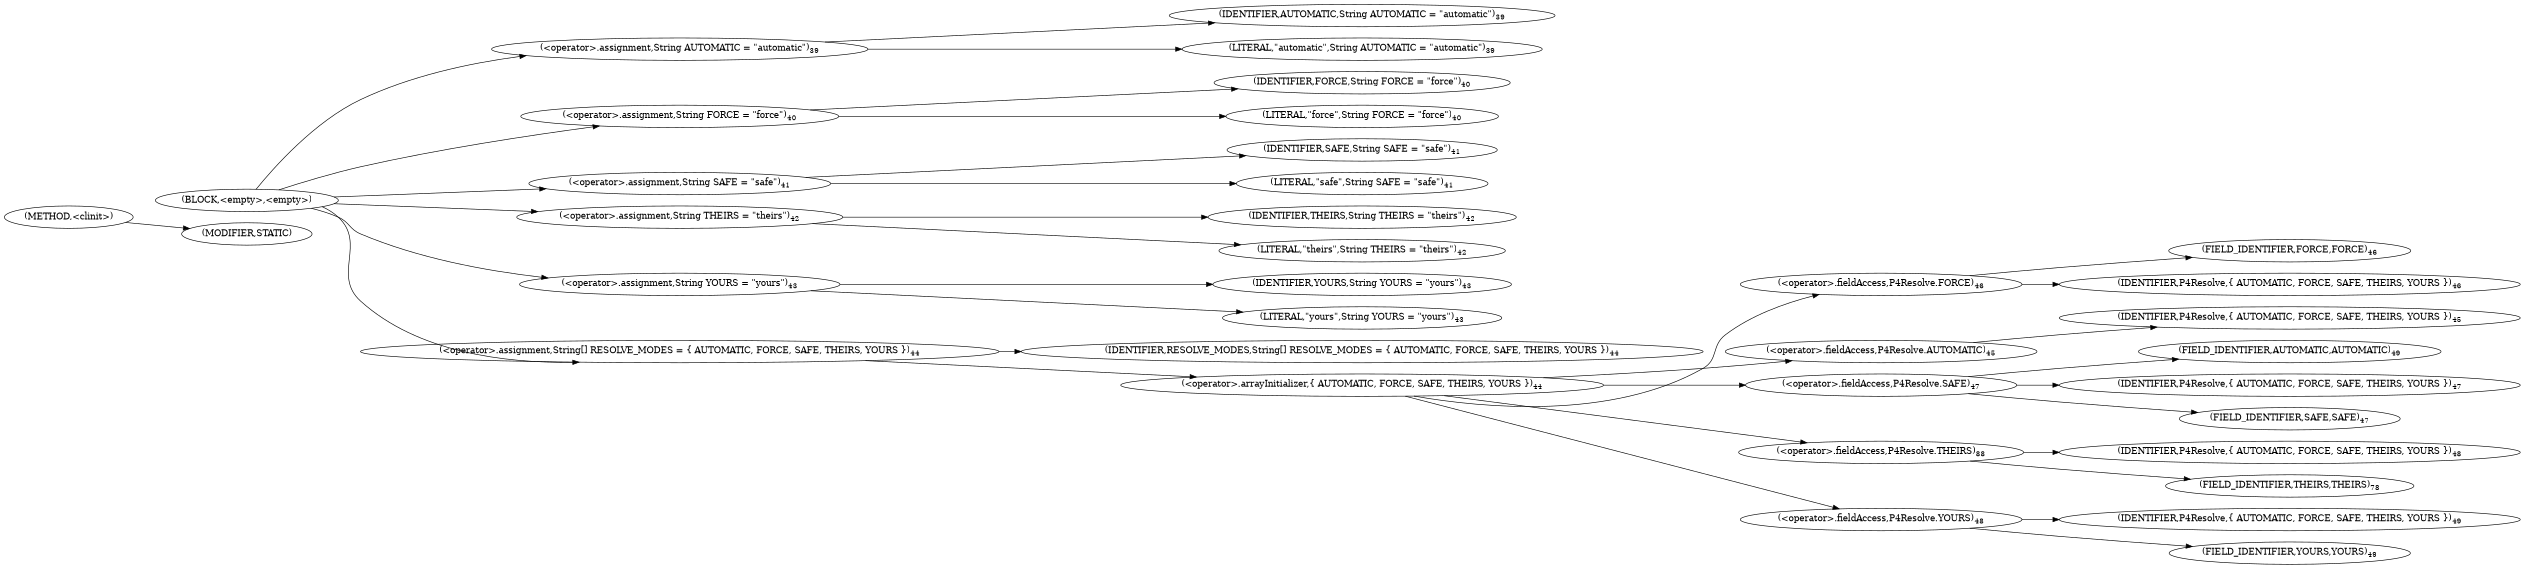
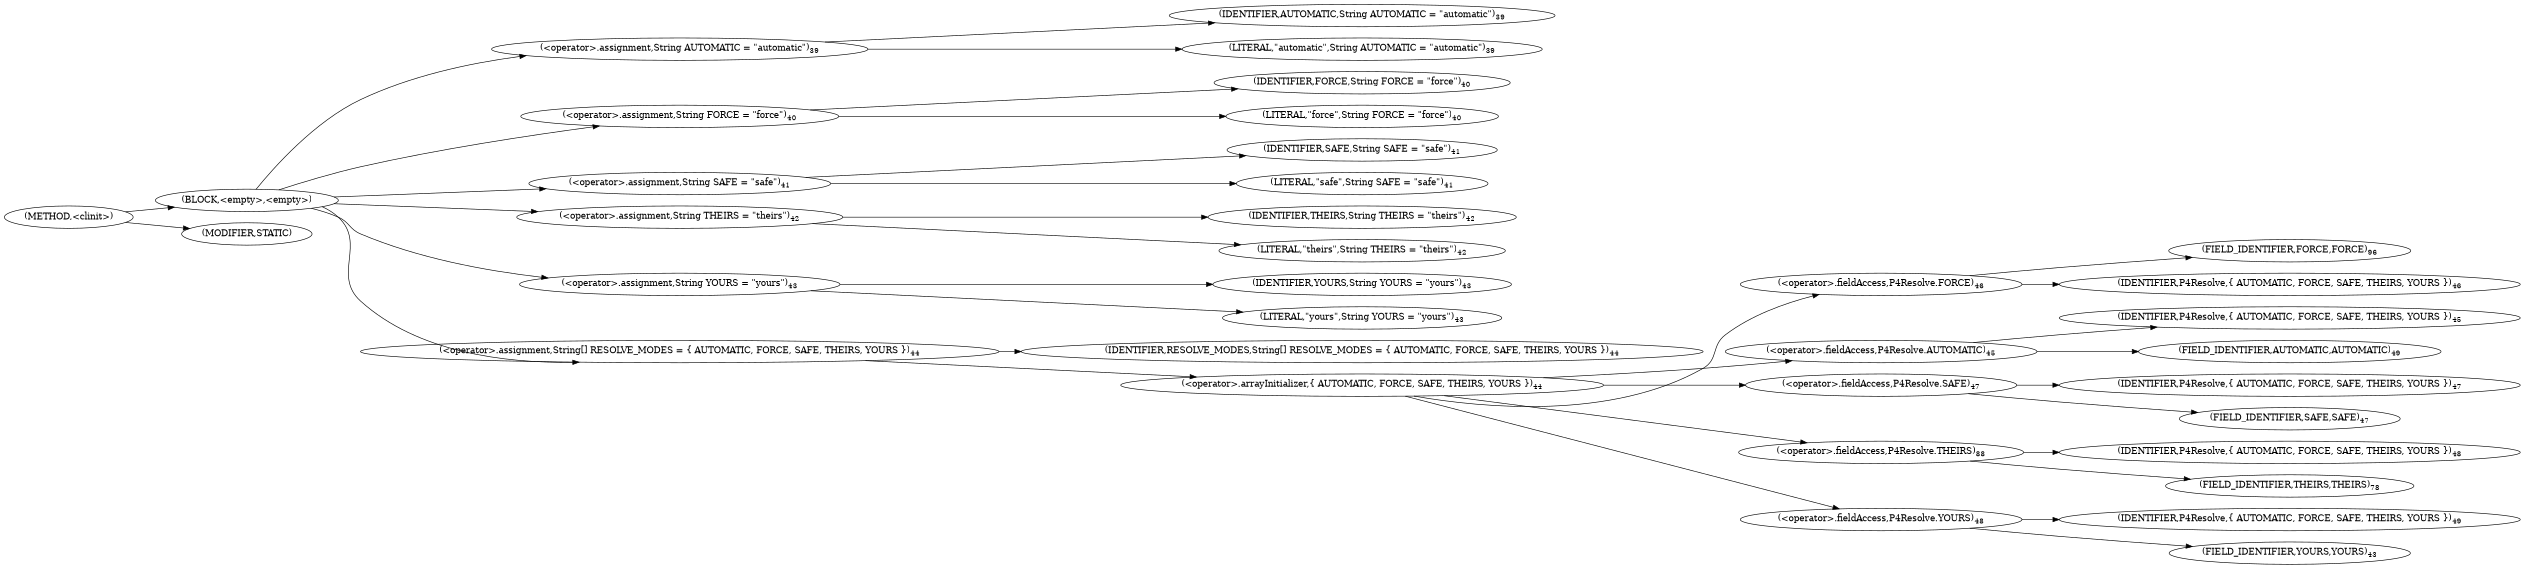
edge "(METHOD,<clinit>)" -> "(BLOCK,<empty>,<empty>)": added
node "(FIELD_IDENTIFIER,FORCE,FORCE)": text "46" -> "96"
edge "(<operator>.fieldAccess,P4Resolve.SAFE)" -> "(FIELD_IDENTIFIER,AUTOMATIC,AUTOMATIC)": now "(<operator>.fieldAccess,P4Resolve.AUTOMATIC)" -> "(FIELD_IDENTIFIER,AUTOMATIC,AUTOMATIC)"
node "(FIELD_IDENTIFIER,YOURS,YOURS)": text "49" -> "43"
